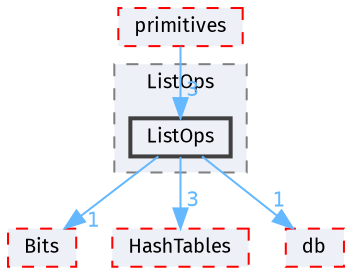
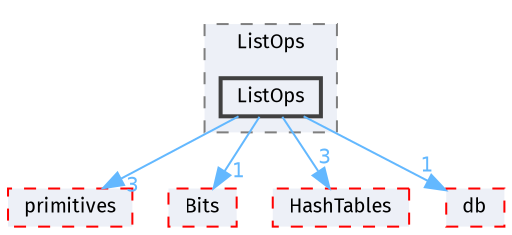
edge "primitives" -> "ListOps": reversed
